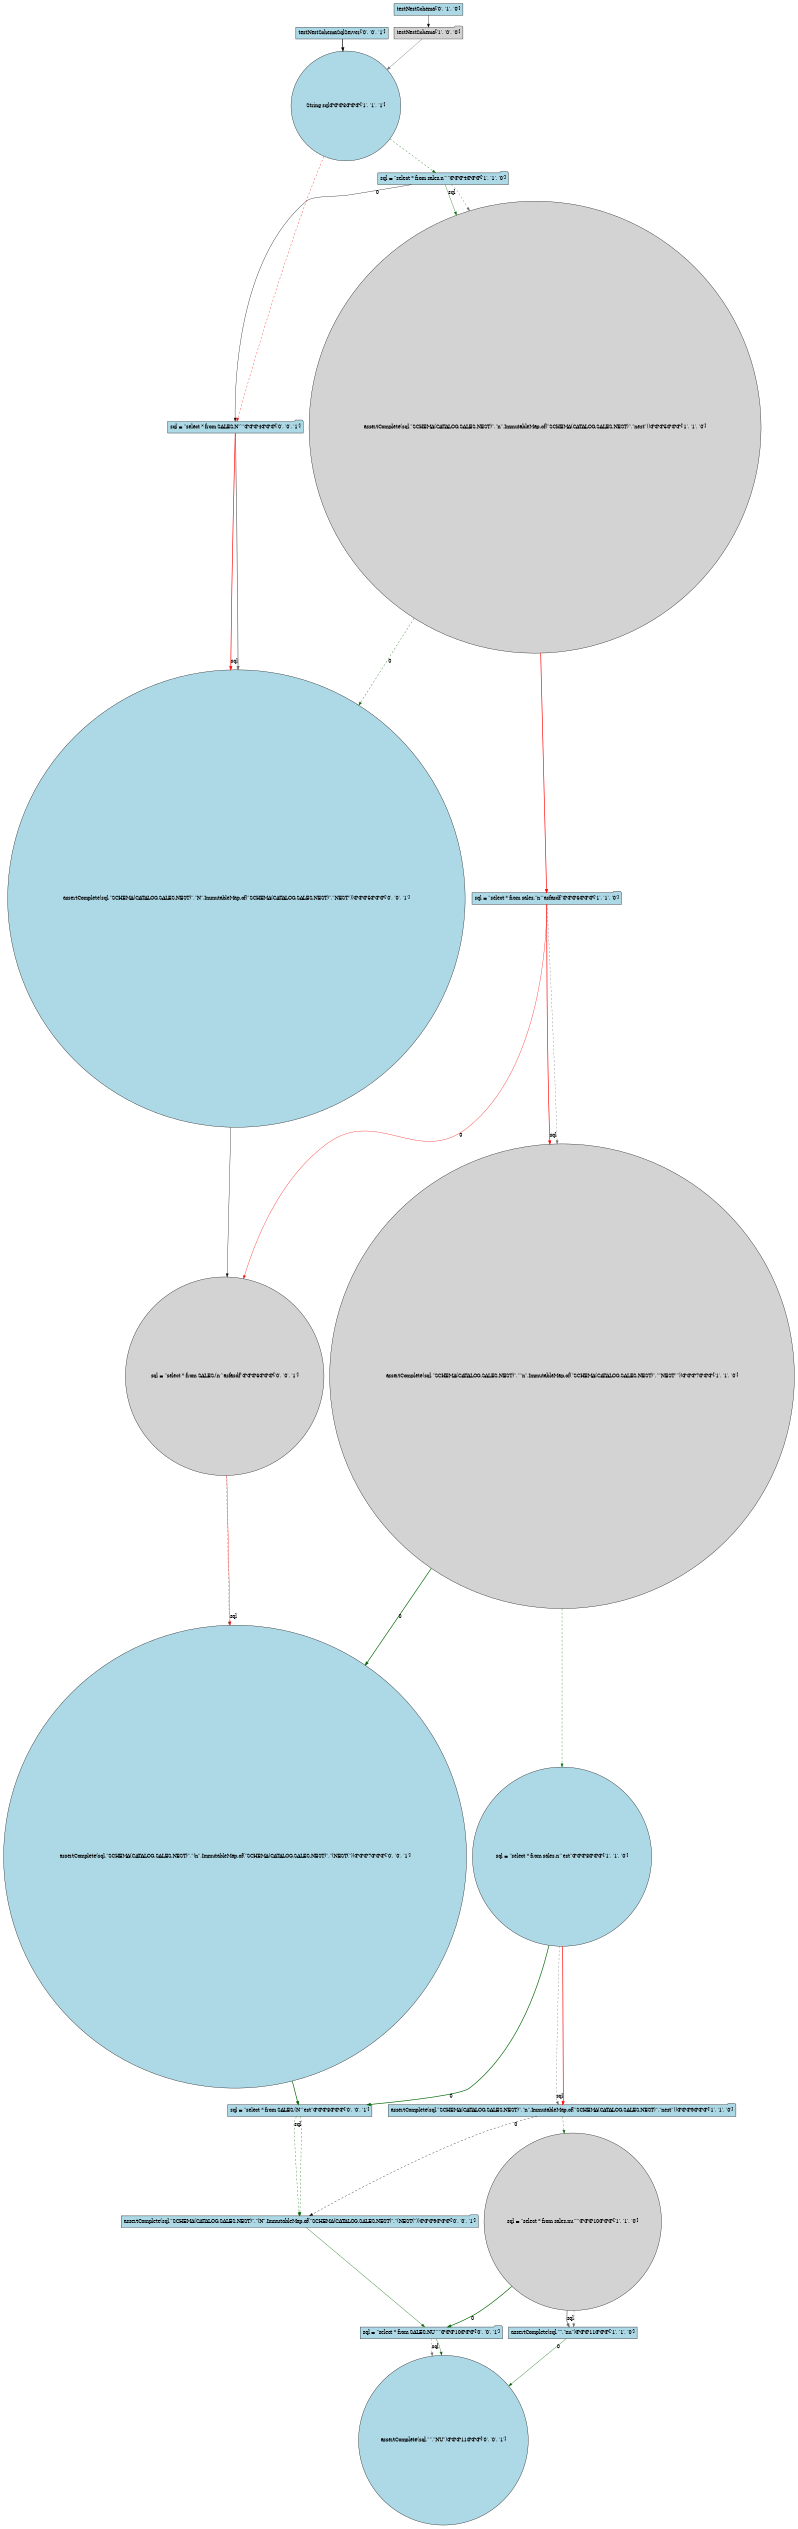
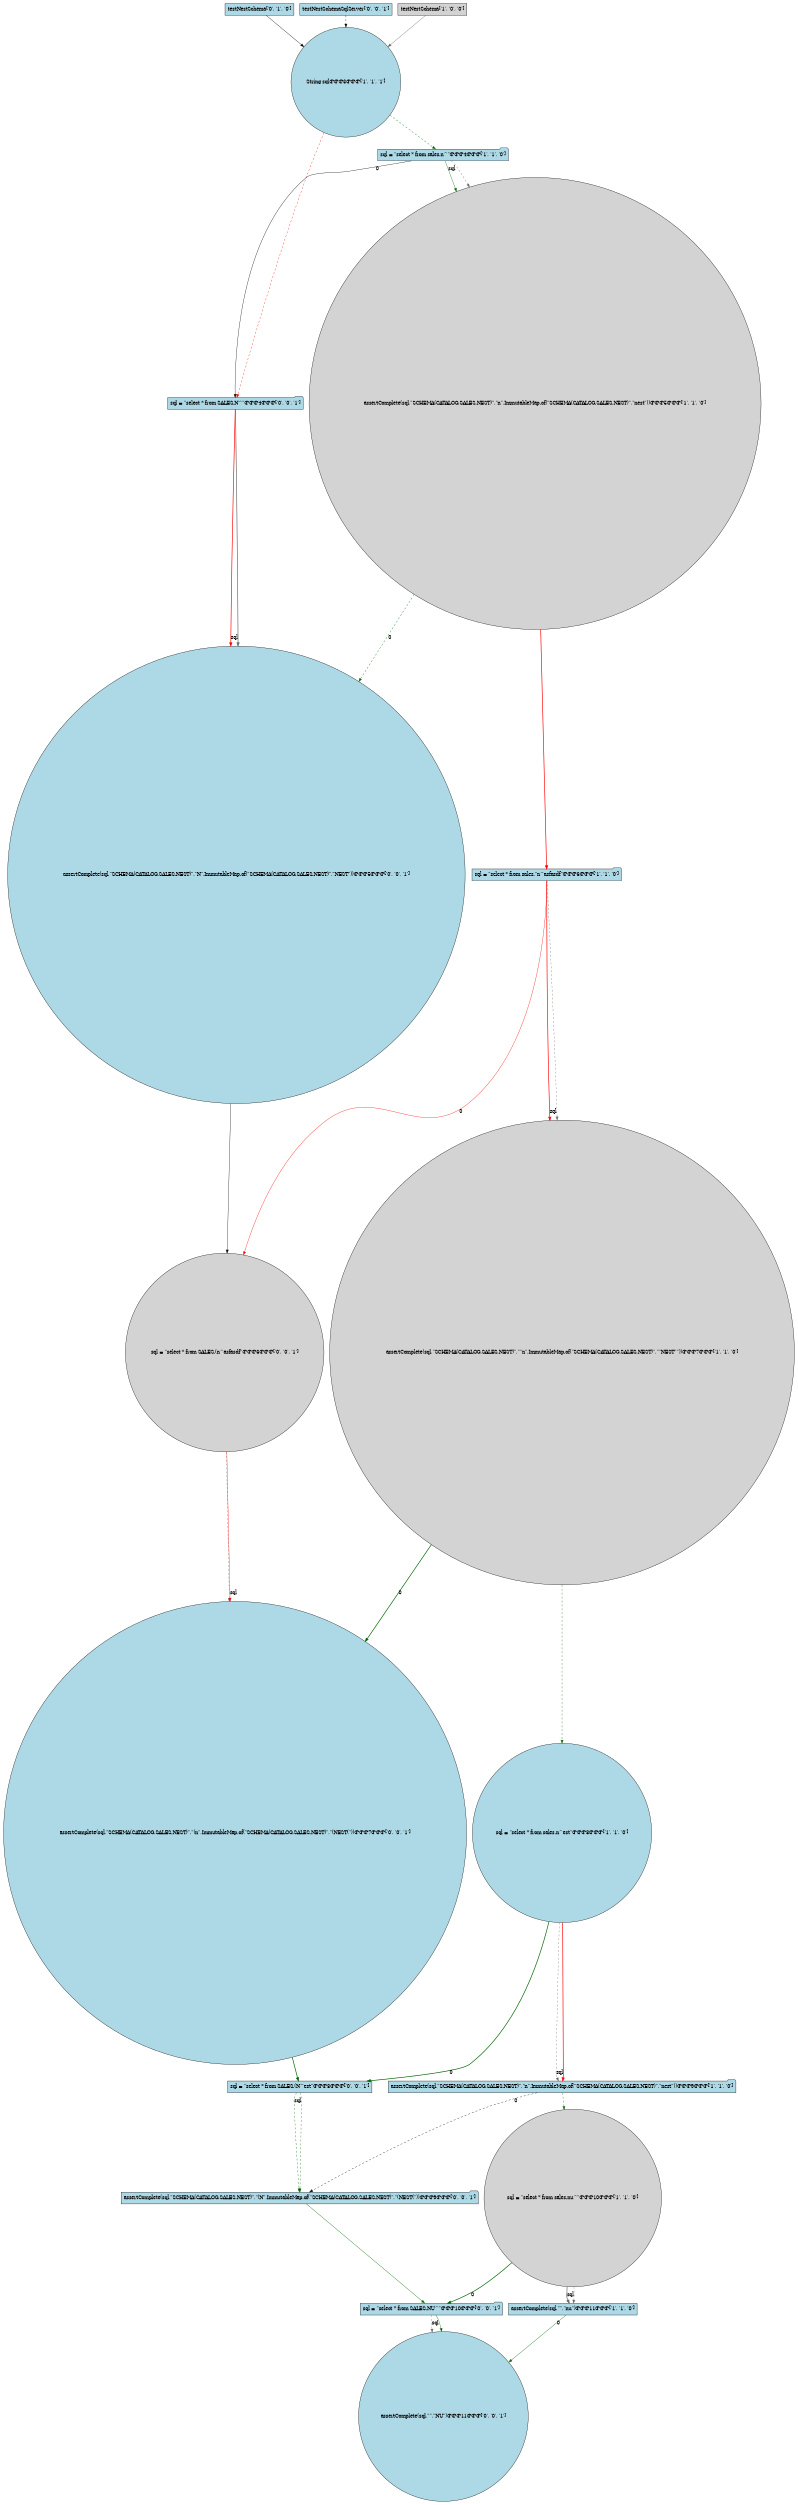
edge "testNestSchema['0', '1', '0']" -> "testNestSchema['1', '0', '0']": now "testNestSchema['0', '1', '0']" -> "String sql@@@3@@@['1', '1', '1']"
node "testNestSchema['1', '0', '0']": shape folder -> box
edge "testNestSchemaSqlServer['0', '0', '1']" -> "String sql@@@3@@@['1', '1', '1']": style bold -> dashed
